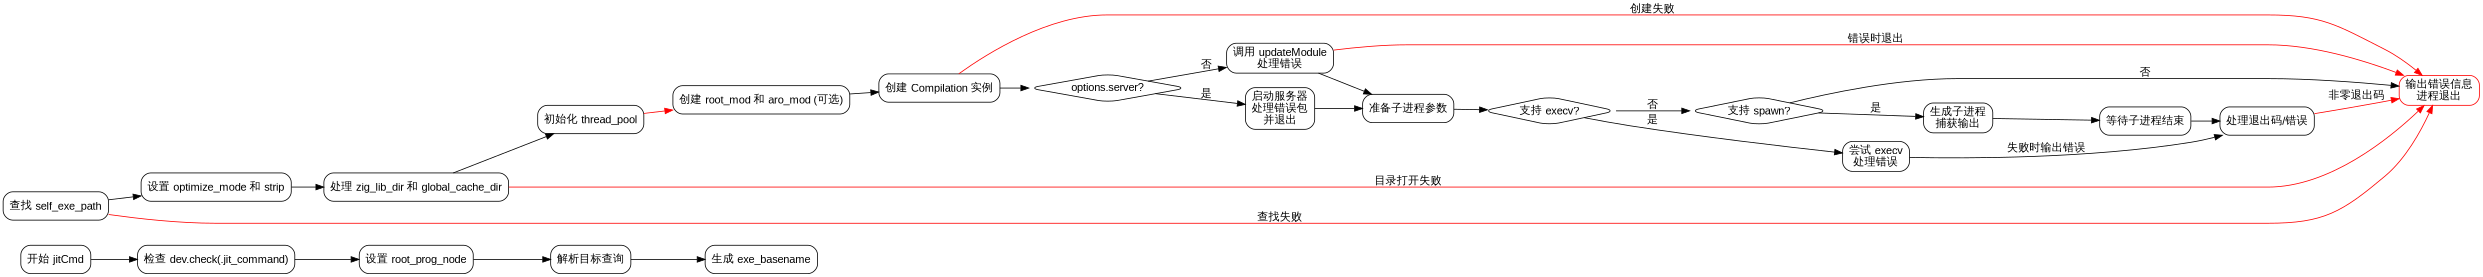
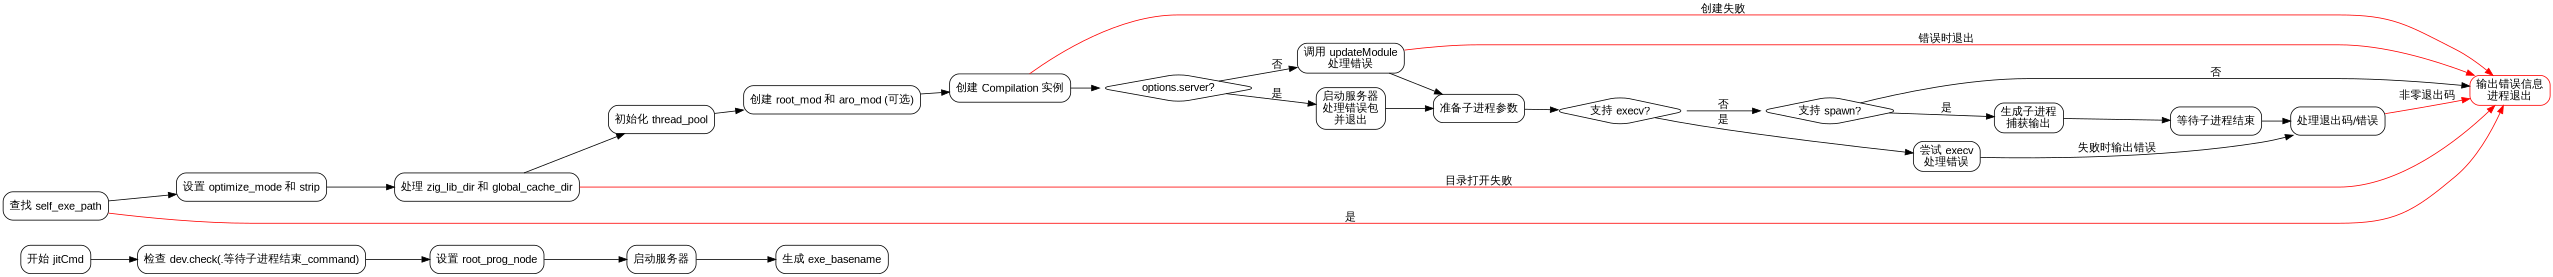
edge "初始化 thread_pool" -> "创建 root_mod 和 aro_mod (可选)": color red -> black
edge "查找 self_exe_path" -> "输出错误信息 进程退出": label "查找失败" -> "是"
node "检查 dev.check(.jit_command)": label "检查 dev.check(.jit_command)" -> "检查 dev.check(.等待子进程结束_command)"
node "解析目标查询": label "解析目标查询" -> "启动服务器"
